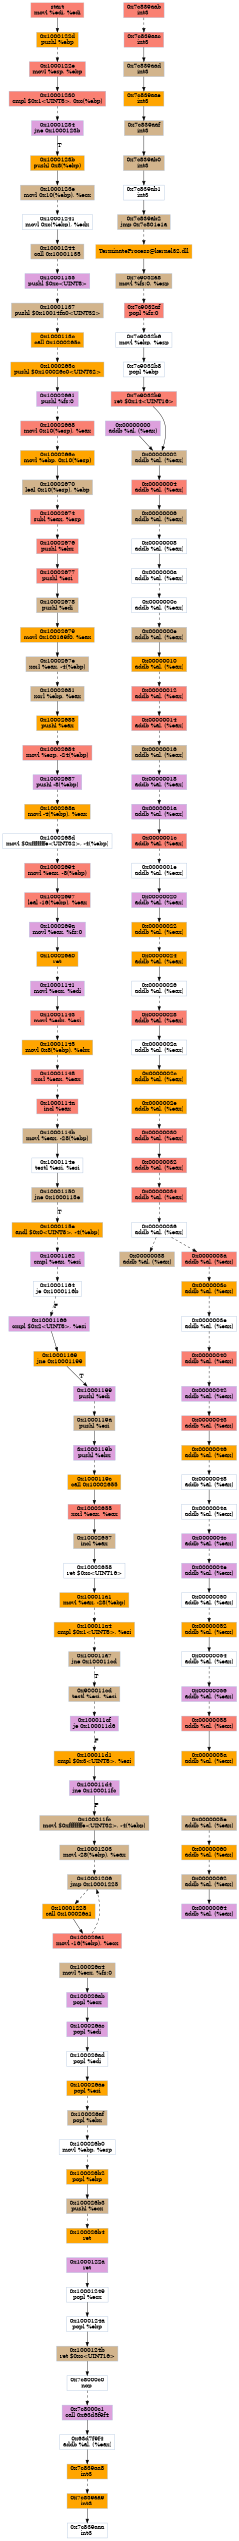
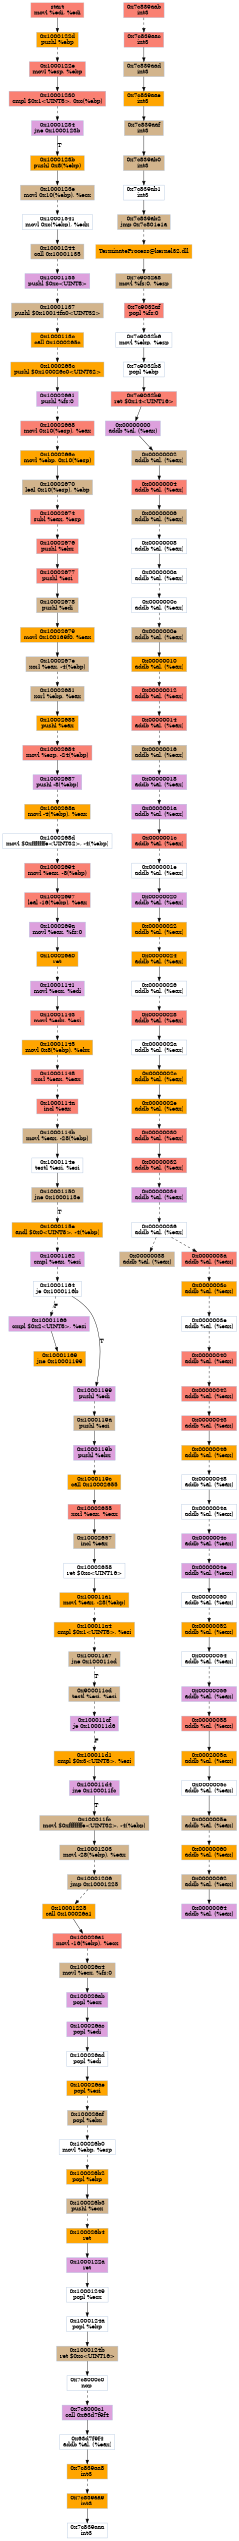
node "0x10001241 movl 0xc(%ebp), %edx": label "0x10001241 movl 0xc(%ebp), %edx" -> "0x10001541 movl 0xc(%ebp), %edx"
edge "0x7c9032b9 ret $0x14<UINT16>" -> "0x00000002 addb %al, (%eax)": now "0x7c9032b9 ret $0x14<UINT16>" -> "0x00000000 addb %al, (%eax)"
edge "0x0000002c addb %al, (%eax)" -> "0x0000002e addb %al, (%eax)": added
node "0x00000034 addb %al, (%eax)": fillcolor salmon -> plum
edge "0x10001169 jne 0x10001199" -> "0x10001199 pushl %edi": now "0x10001164 je 0x1000116b" -> "0x10001199 pushl %edi"
node "0x00000042 addb %al, (%eax)": fillcolor plum -> salmon
node "3x1000119b pushl %ebx": label "3x1000119b pushl %ebx" -> "0x1000119b pushl %ebx"
node "0x0000005a addb %al, (%eax)": label "0x0000005a addb %al, (%eax)" -> "0x0002005a addb %al, (%eax)"
node "0x0000005c addb %al, (%eax)": added
edge "0x100011d4 jne 0x100011fc" -> "0x100011fc movl $0xfffffffe<UINT32>, -4(%ebp)": label "F" -> "T"
edge "0x100026a1 movl -16(%ebp), %ecx" -> "0x10001206 jmp 0x10001225": now "0x100026a1 movl -16(%ebp), %ecx" -> "0x100026a4 movl %ecx, %fs:0"
edge "0x100026b4 ret" -> "0x1000122a ret": added
node "0x7c8000c1 call 0x63d5f9f4": label "0x7c8000c1 call 0x63d5f9f4" -> "0x7c8000c1 call 0x63d7f9f4"
